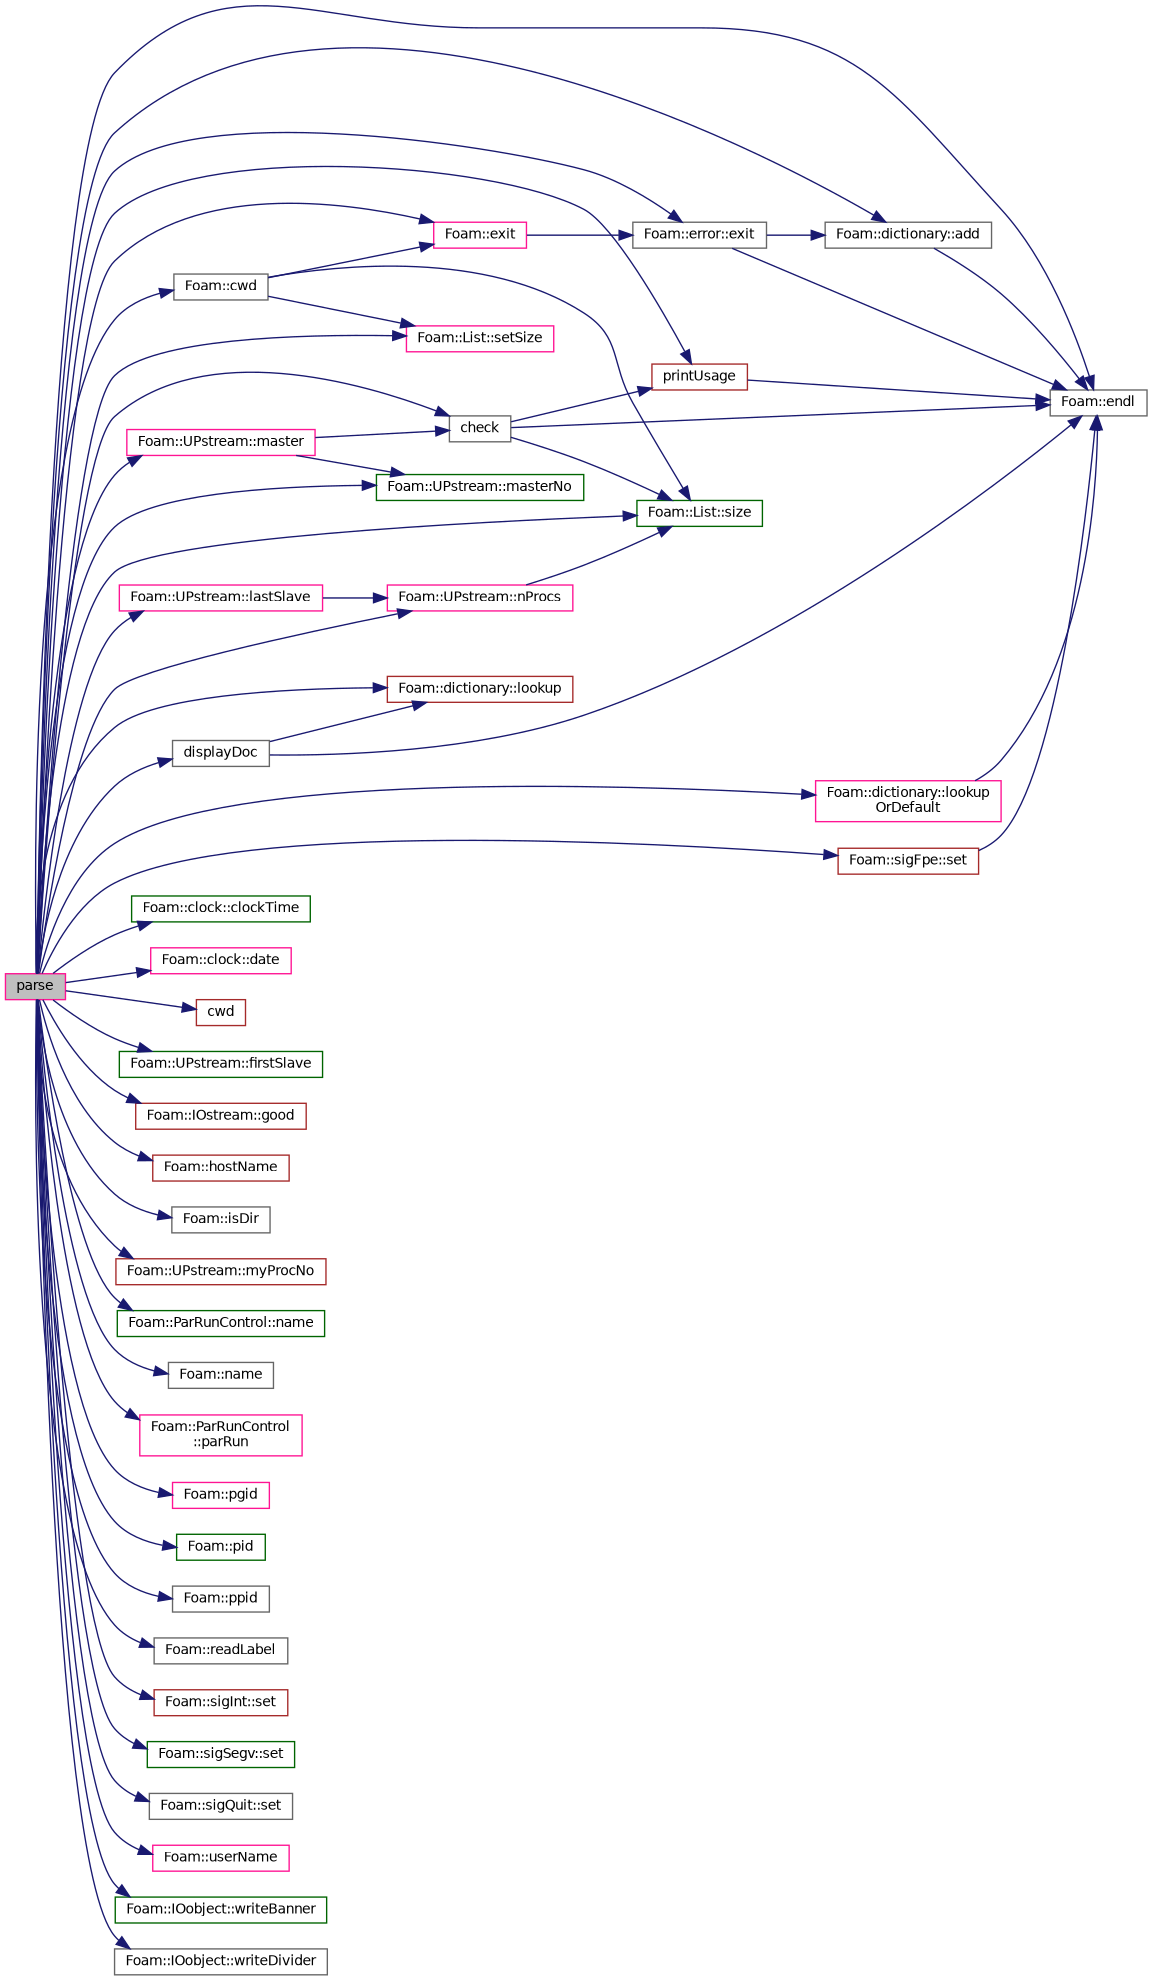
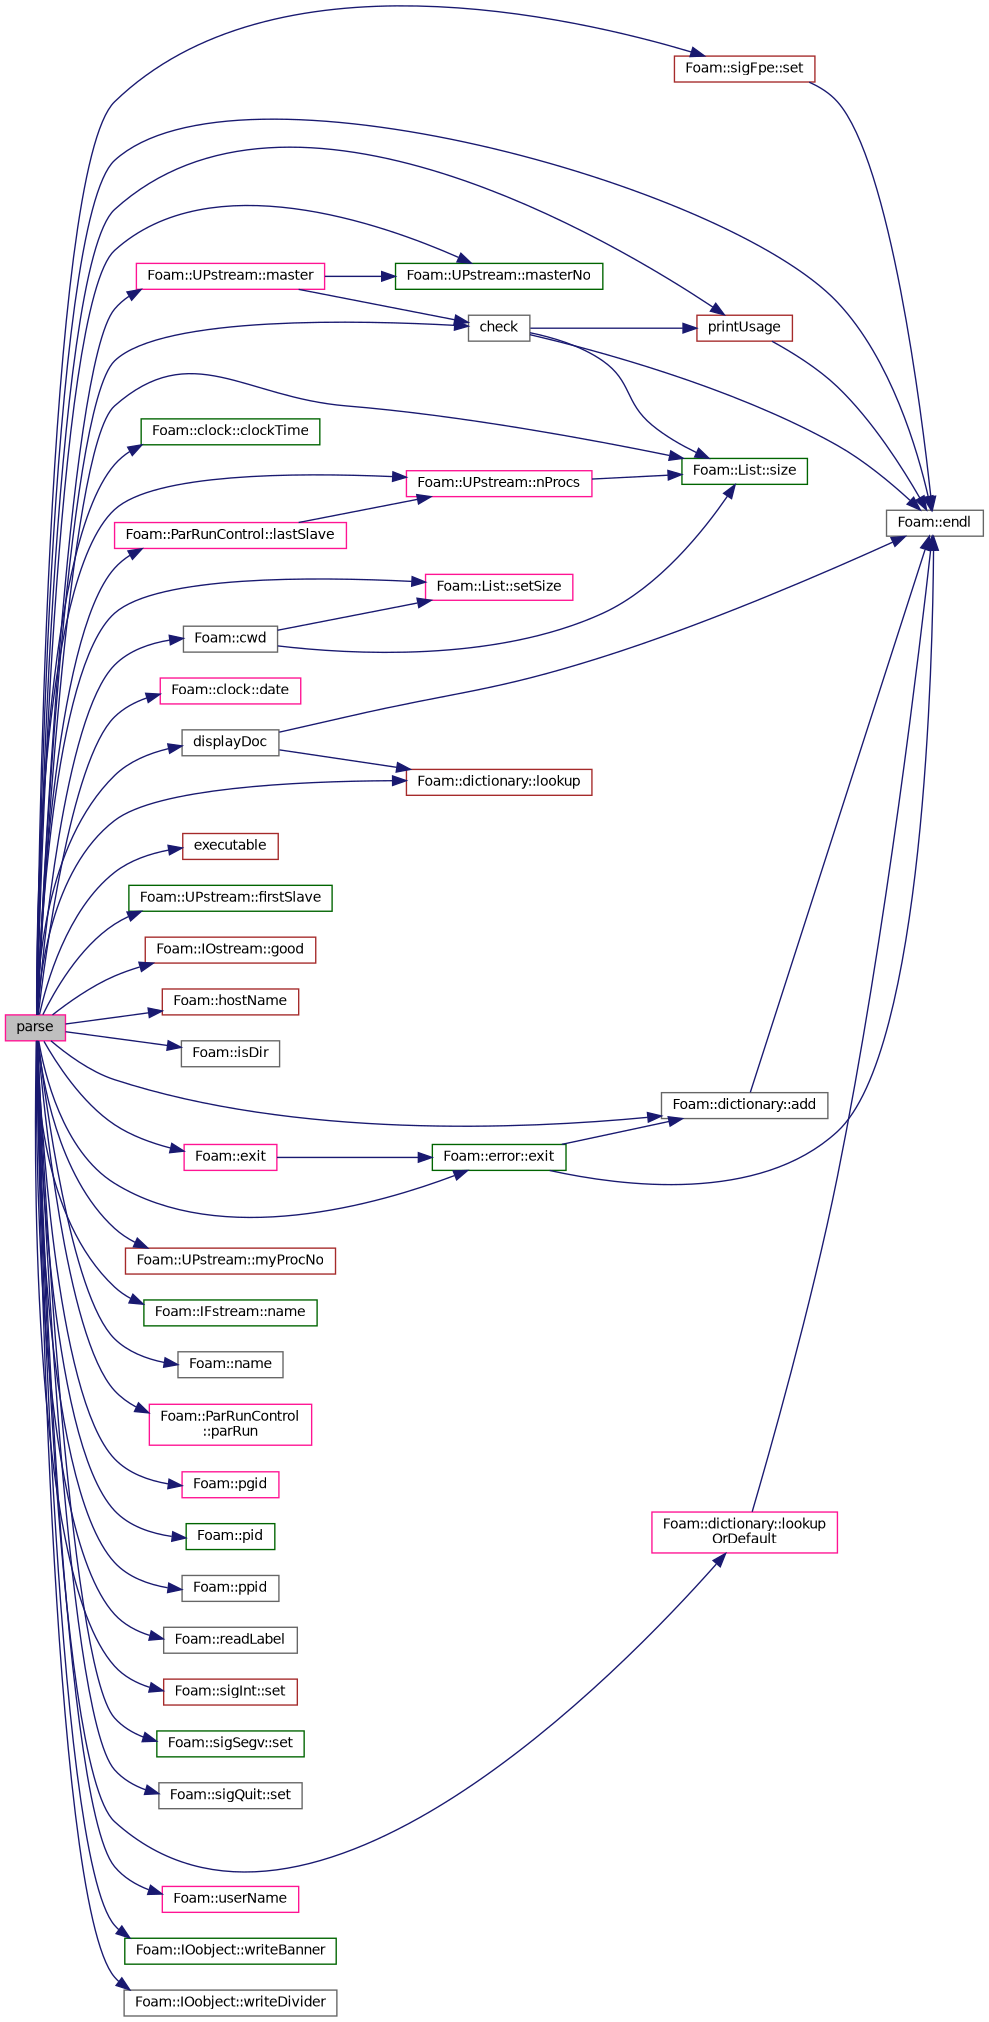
node "Foam::error::exit": color gray40 -> darkgreen
edge "Foam::cwd" -> "Foam::exit": removed
node "Foam::UPstream::lastSlave": label "Foam::UPstream::lastSlave" -> "Foam::ParRunControl::lastSlave"
node "cwd": label "cwd" -> "executable"
node "Foam::ParRunControl::name": label "Foam::ParRunControl::name" -> "Foam::IFstream::name"
